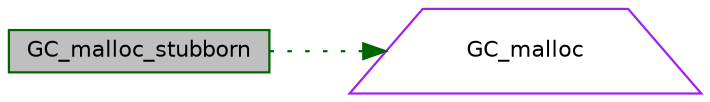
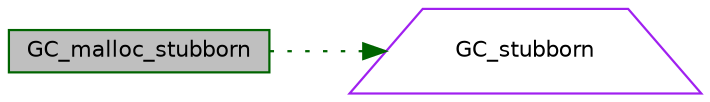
node "GC_malloc": label "GC_malloc" -> "GC_stubborn"
